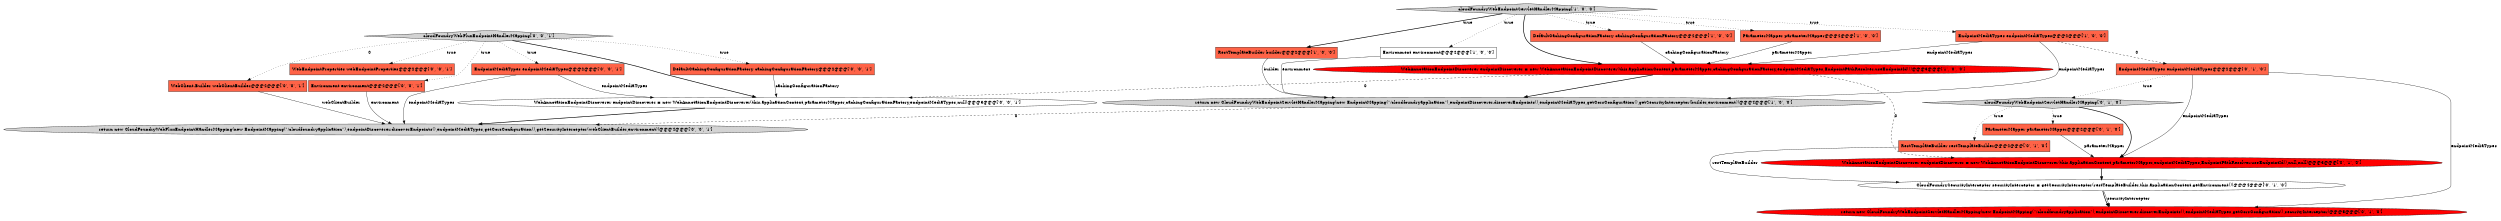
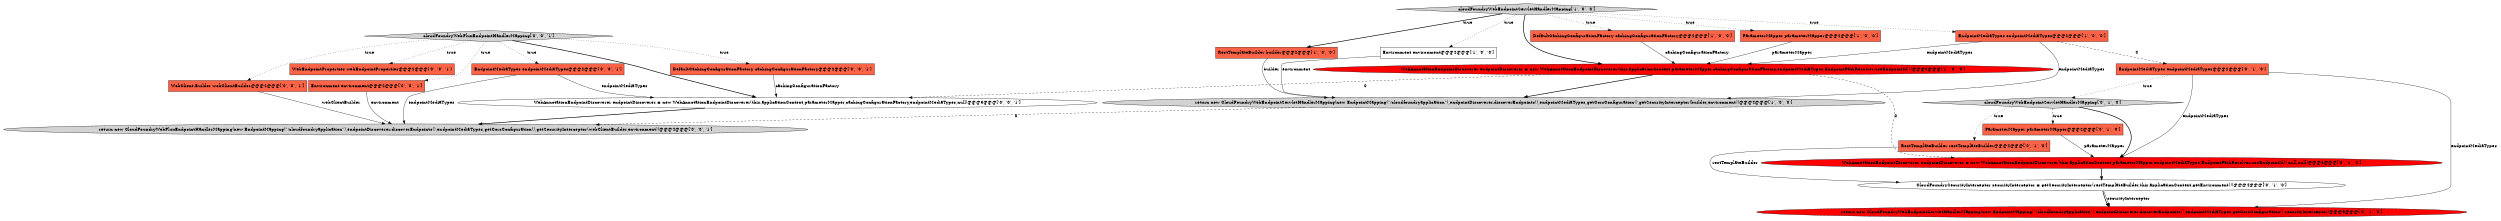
edge "cloudFoundryWebFluxEndpointHandlerMapping['0', '0', '1']" -> "WebClient.Builder webClientBuilder@@@2@@@['0', '0', '1']": label "0" -> "true"
edge "cloudFoundryWebEndpointServletHandlerMapping['0', '1', '0']" -> "ParameterMapper parameterMapper@@@2@@@['0', '1', '0']": style dotted -> dashed
